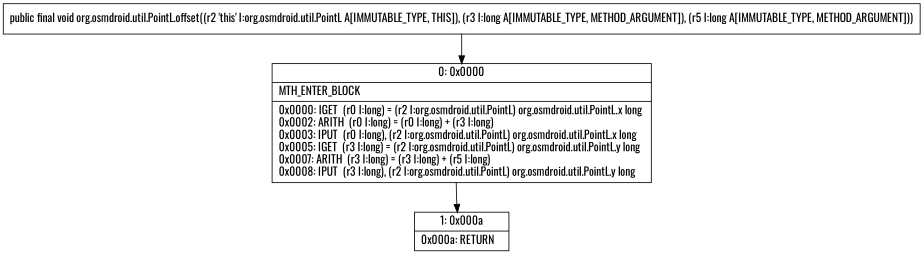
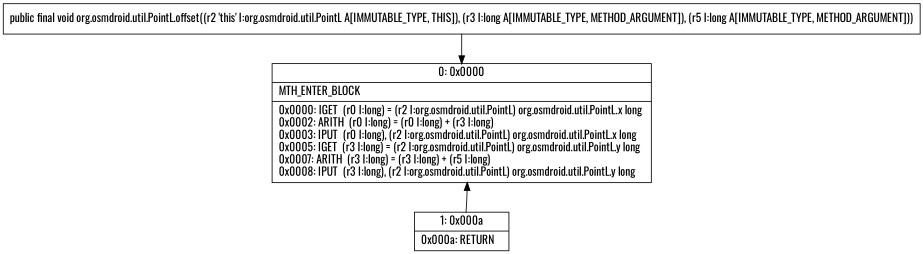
edge "0: 0x0000" -> "1: 0x000a": reversed
